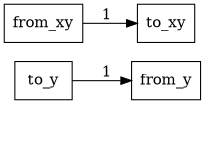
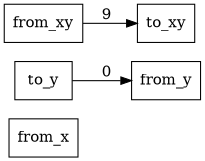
edge "from_xy" -> "to_xy": label "1" -> "9"
edge "to_y" -> "from_y": label "1" -> "0"
node "from_x": added
